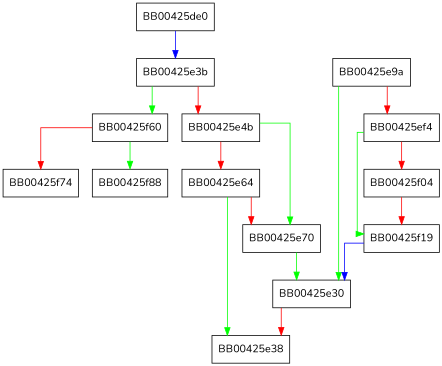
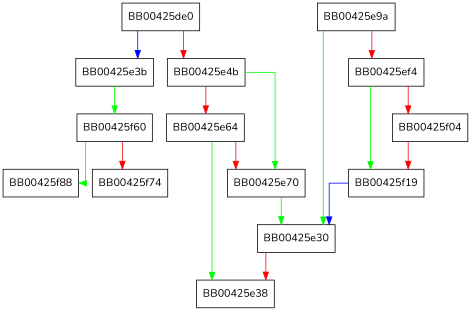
edge "BB00425e3b" -> "BB00425e4b": now "BB00425de0" -> "BB00425e4b"
